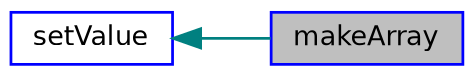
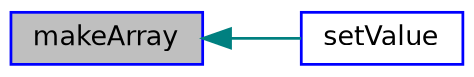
edge "makeArray" -> "setValue": reversed
